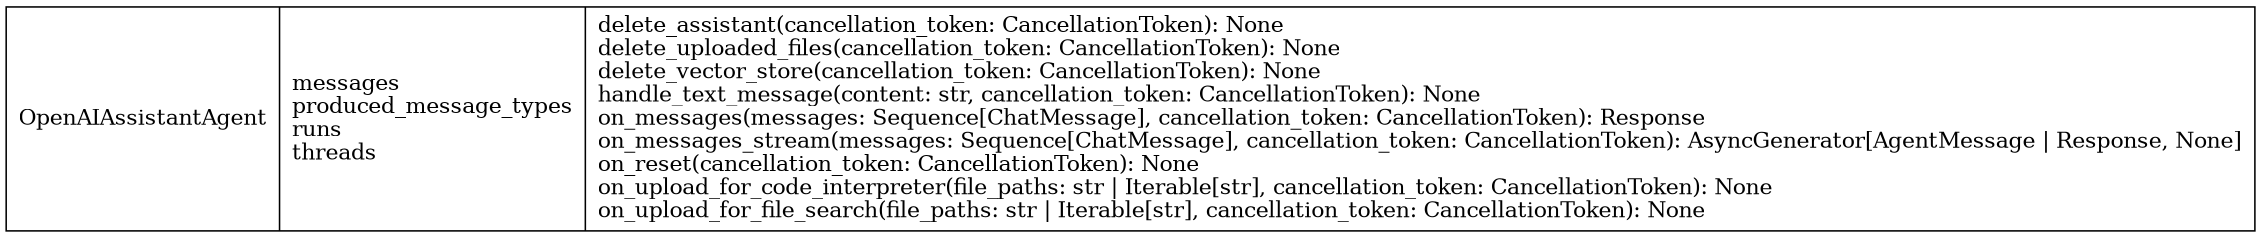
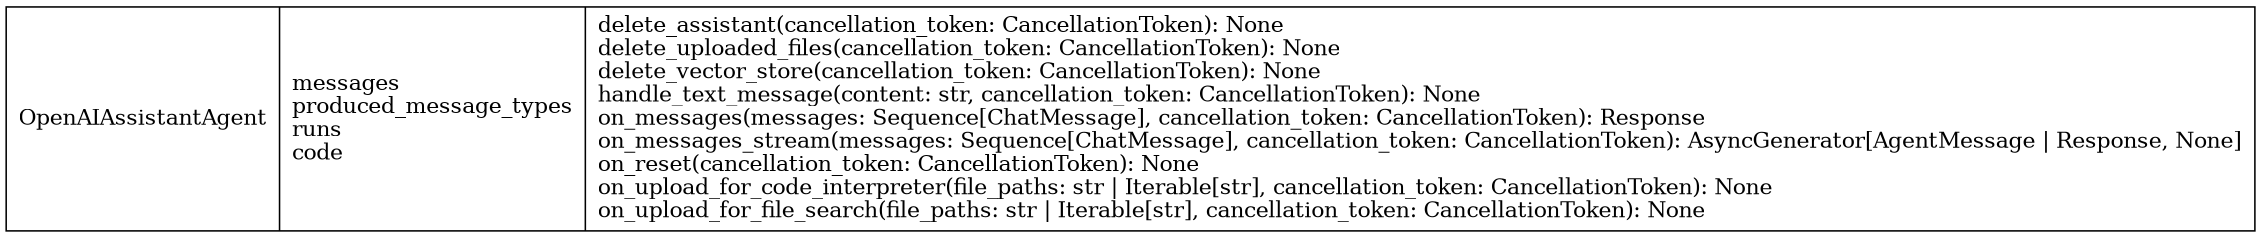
node "OpenAIAssistantAgent": text "threads" -> "code"
